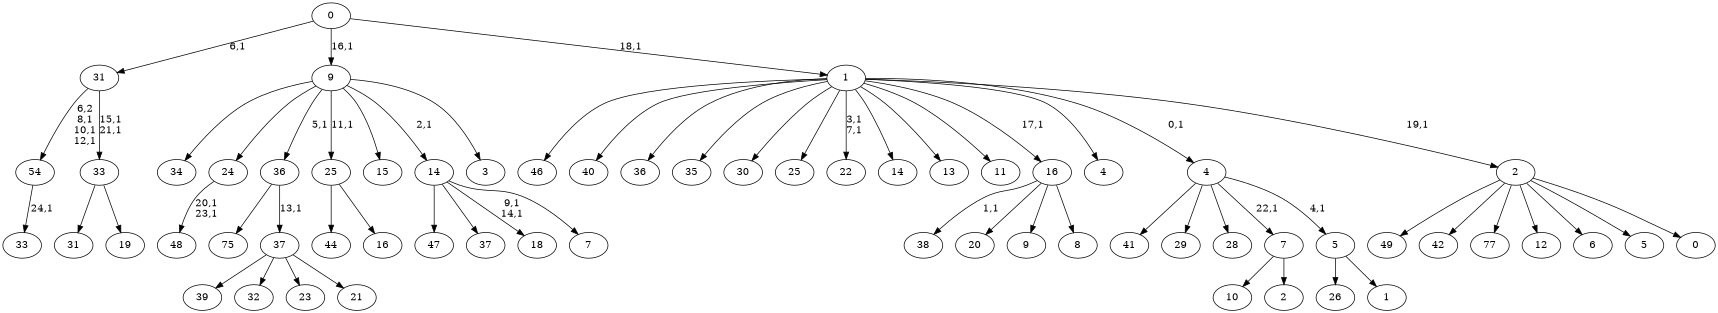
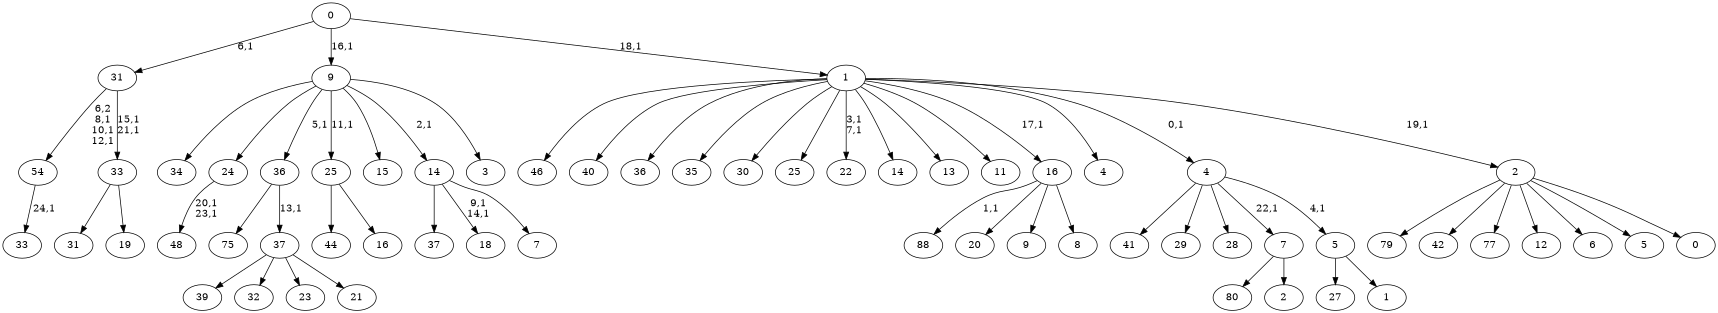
node "47": removed
node "38": label "38" -> "88"
node "49": label "49" -> "79"
node "10": label "10" -> "80"
node "26": label "26" -> "27"
